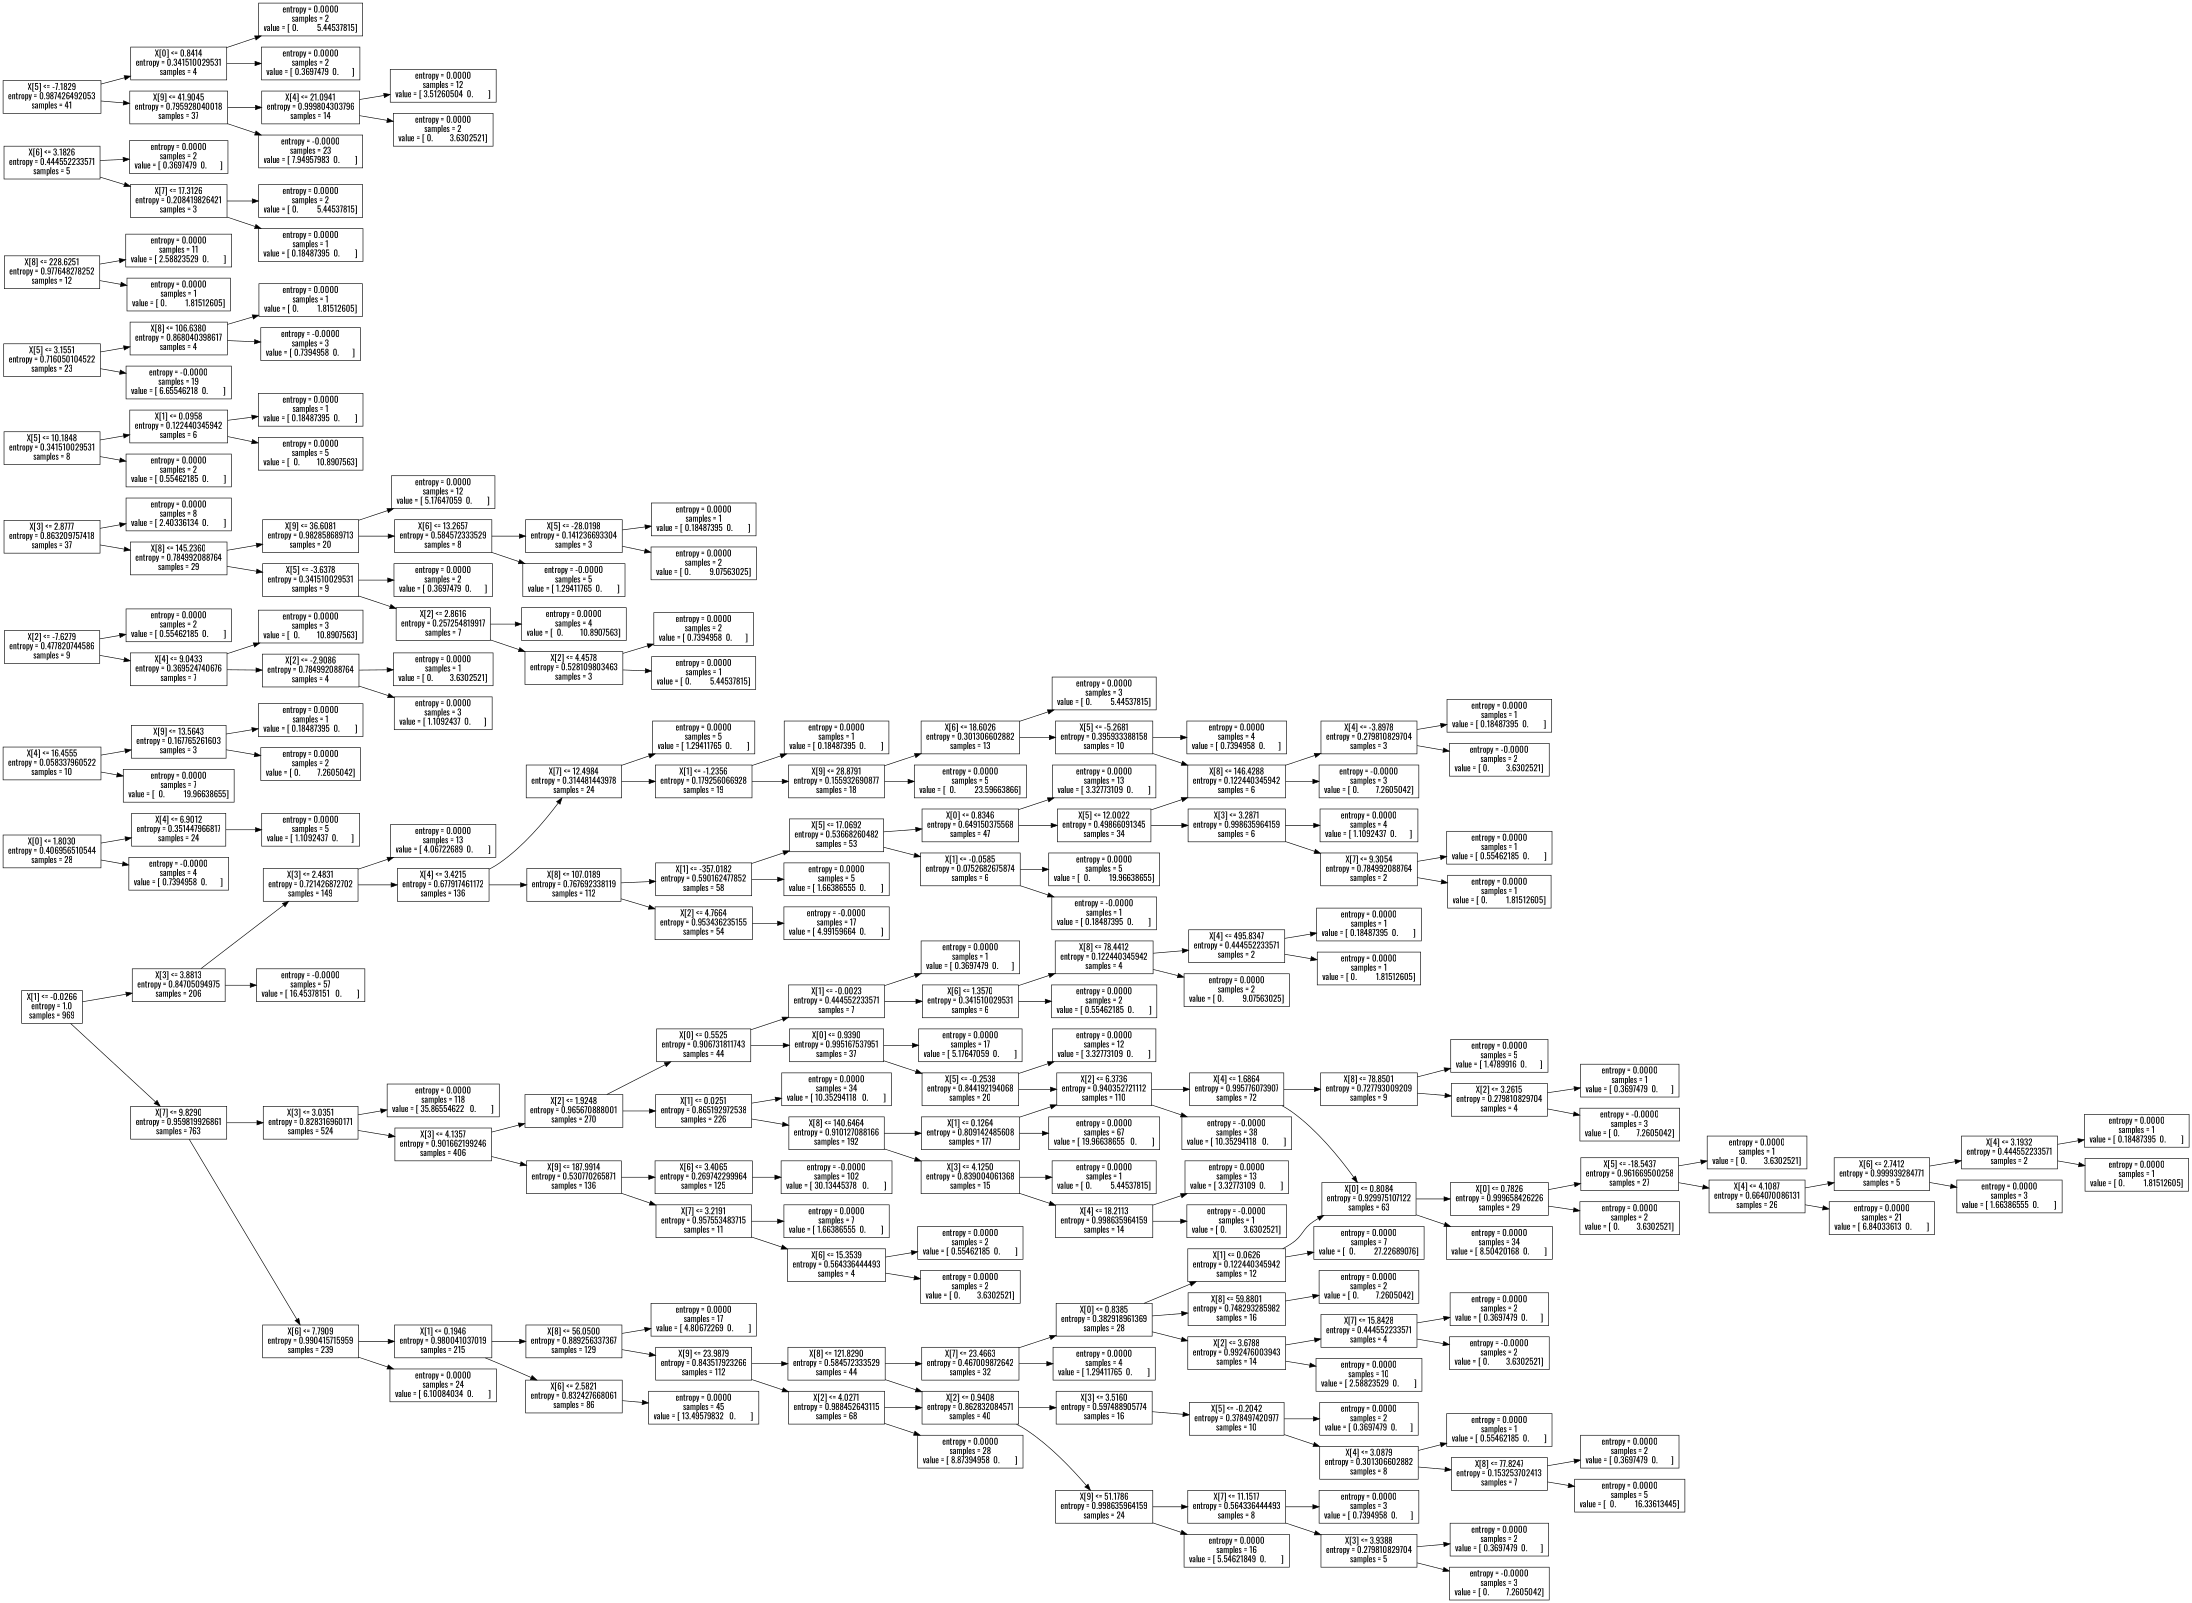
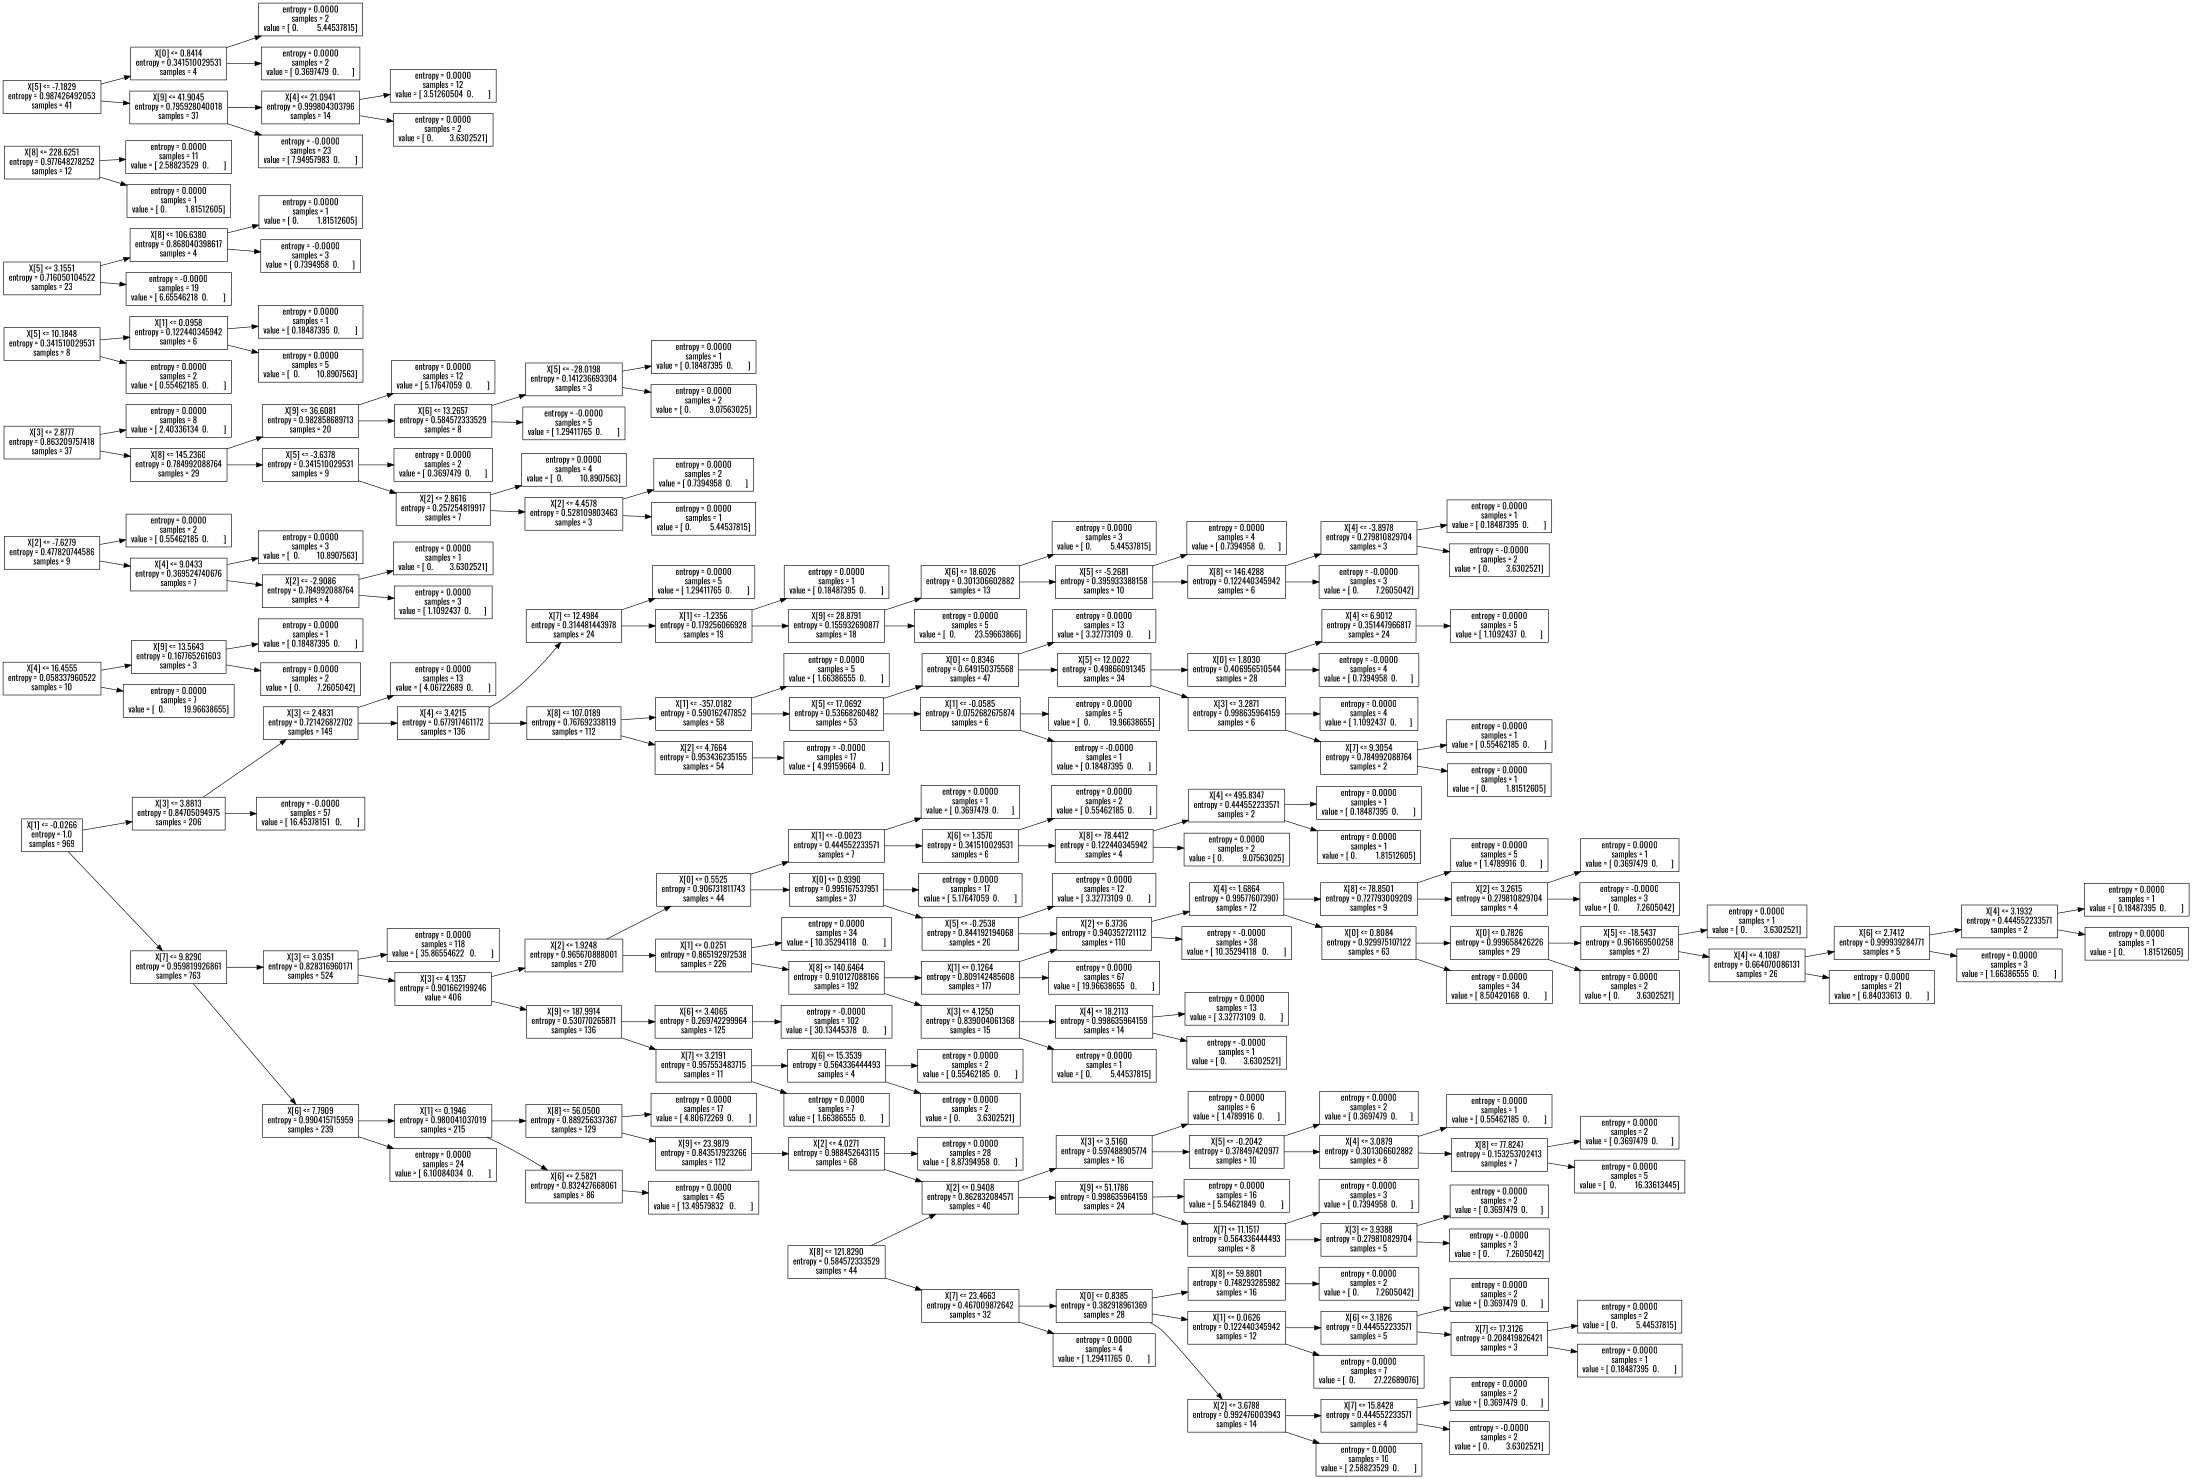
edge "X[5] <= 12.0022 entropy = 0.49866091345 samples = 34" -> "X[8] <= 146.4288 entropy = 0.122440345942 samples = 6": now "X[5] <= 12.0022 entropy = 0.49866091345 samples = 34" -> "X[0] <= 1.8030 entropy = 0.406956510544 samples = 28"
node "entropy = 0.0000 samples = 6 value = [ 1.4789916  0.       ]": added
node "X[3] <= 4.1357 entropy = 0.901662199246 samples = 406": label "X[3] <= 4.1357 entropy = 0.901662199246 samples = 406" -> "X[3] <= 4.1357 entropy = 0.901662199246 value = 406"
edge "X[1] <= 0.0626 entropy = 0.122440345942 samples = 12" -> "X[0] <= 0.8084 entropy = 0.929975107122 samples = 63": now "X[1] <= 0.0626 entropy = 0.122440345942 samples = 12" -> "X[6] <= 3.1826 entropy = 0.444552233571 samples = 5"
edge "X[9] <= 23.9879 entropy = 0.843517923266 samples = 112" -> "X[8] <= 121.8290 entropy = 0.584572333529 samples = 44": removed
